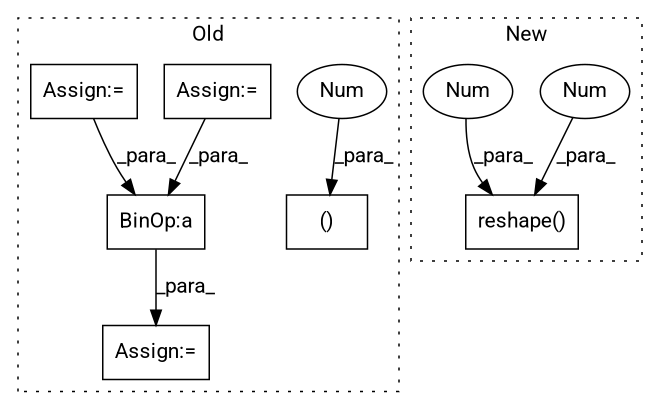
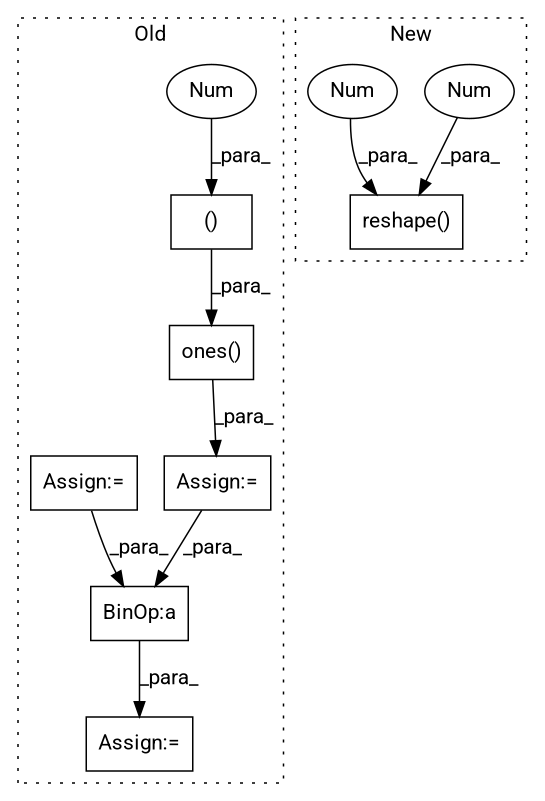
node "ones()": added
